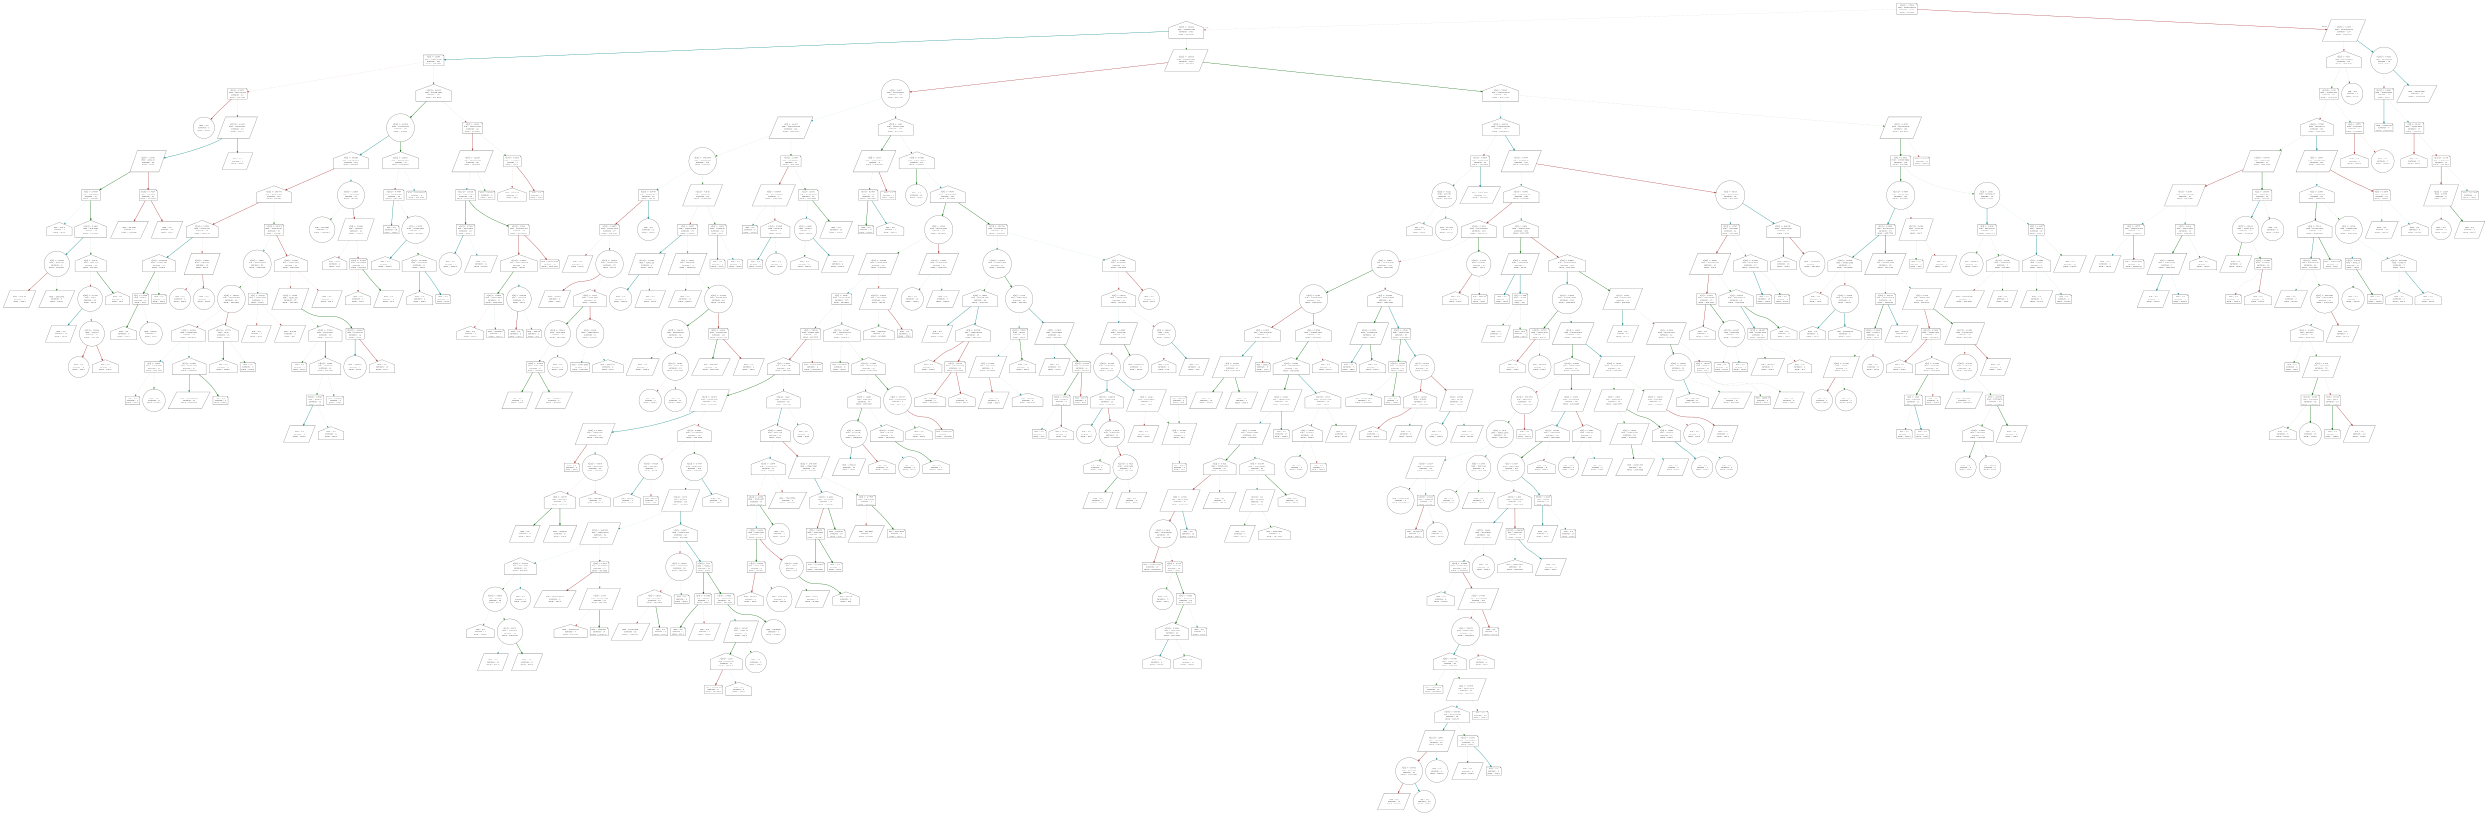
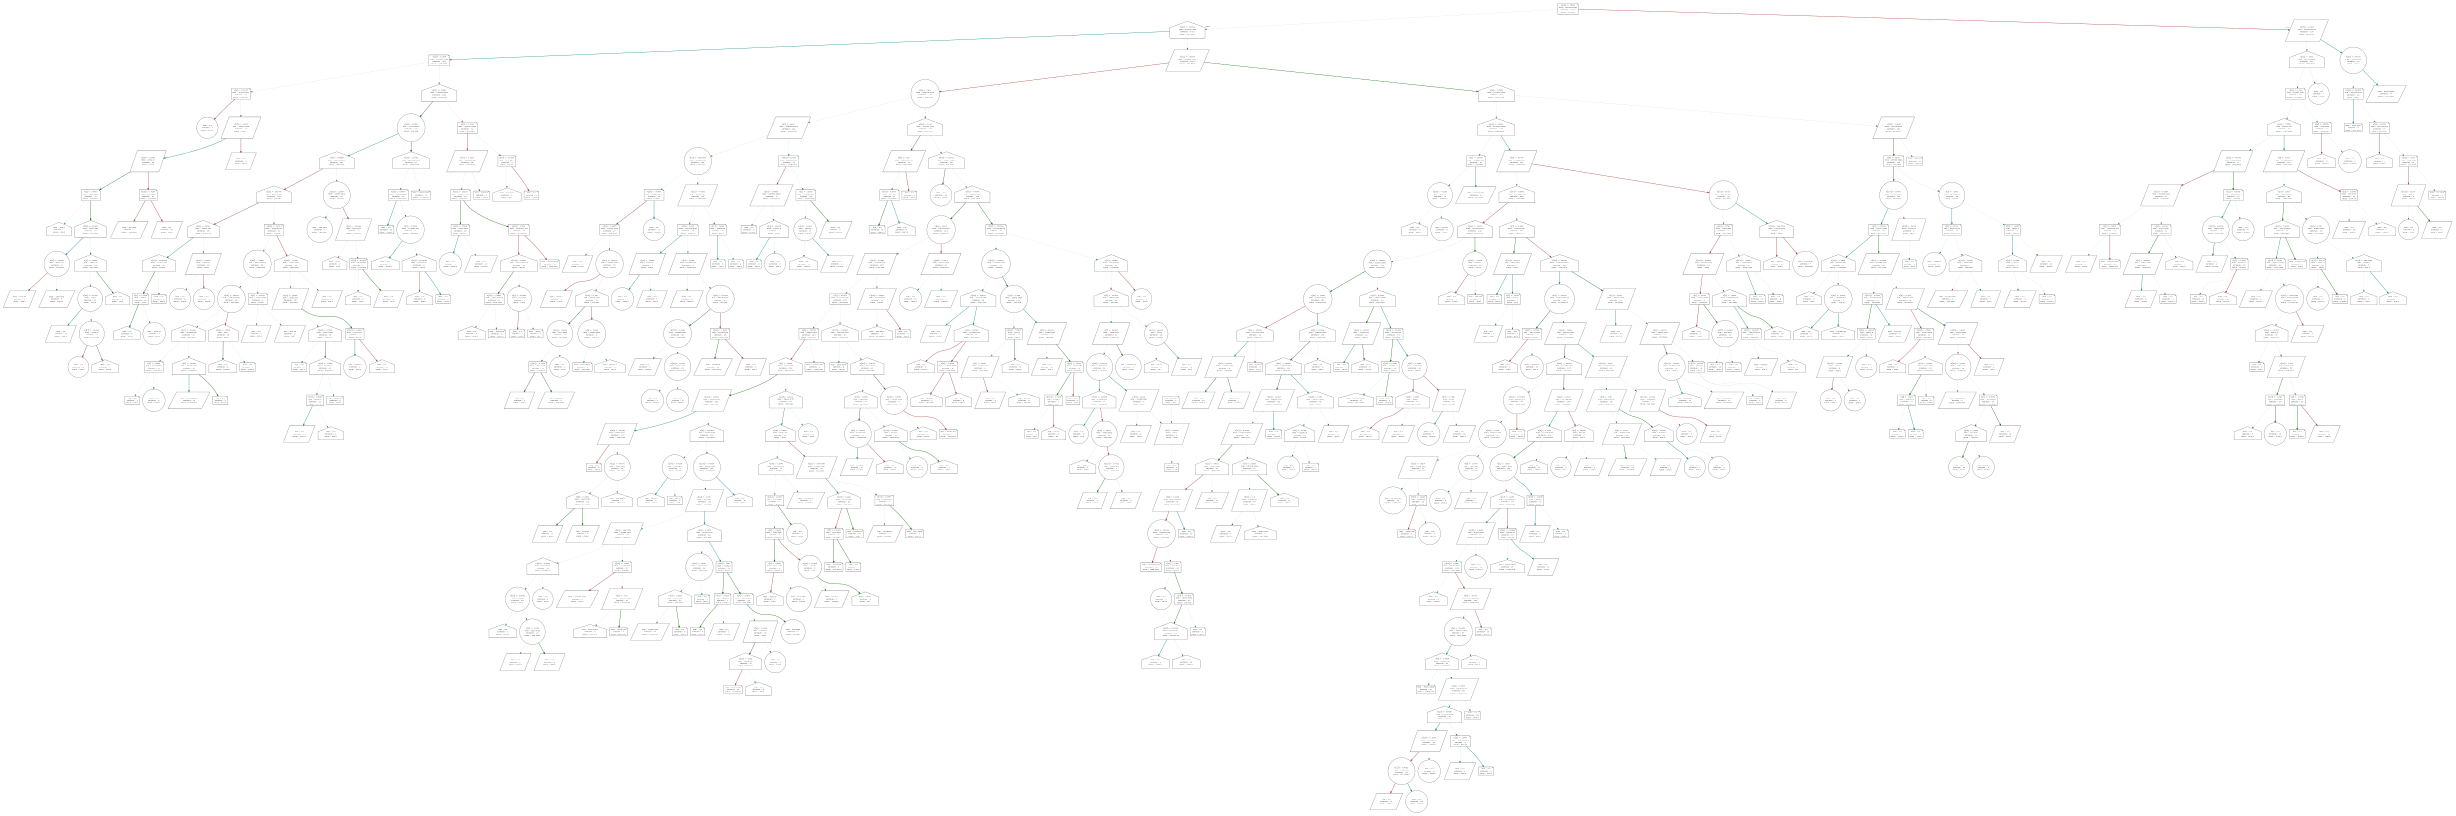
node "mse = 0.0 samples = 3 value = 272.0": removed
